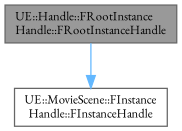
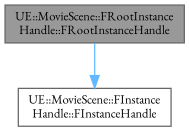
node "UE::Handle::FRootInstance Handle::FRootInstanceHandle": label "UE::Handle::FRootInstance Handle::FRootInstanceHandle" -> "UE::MovieScene::FRootInstance Handle::FRootInstanceHandle"
